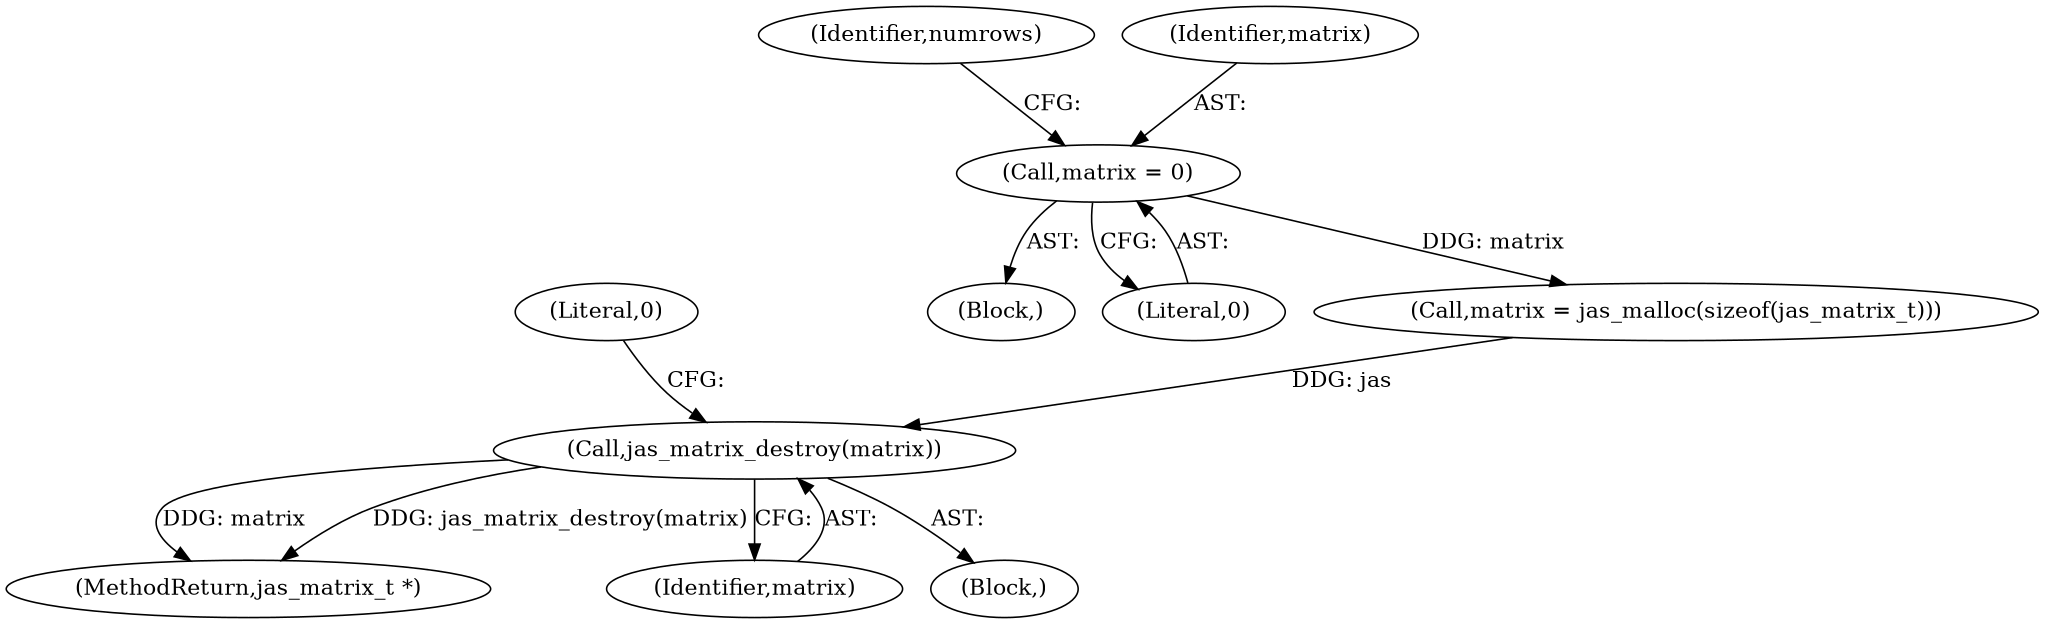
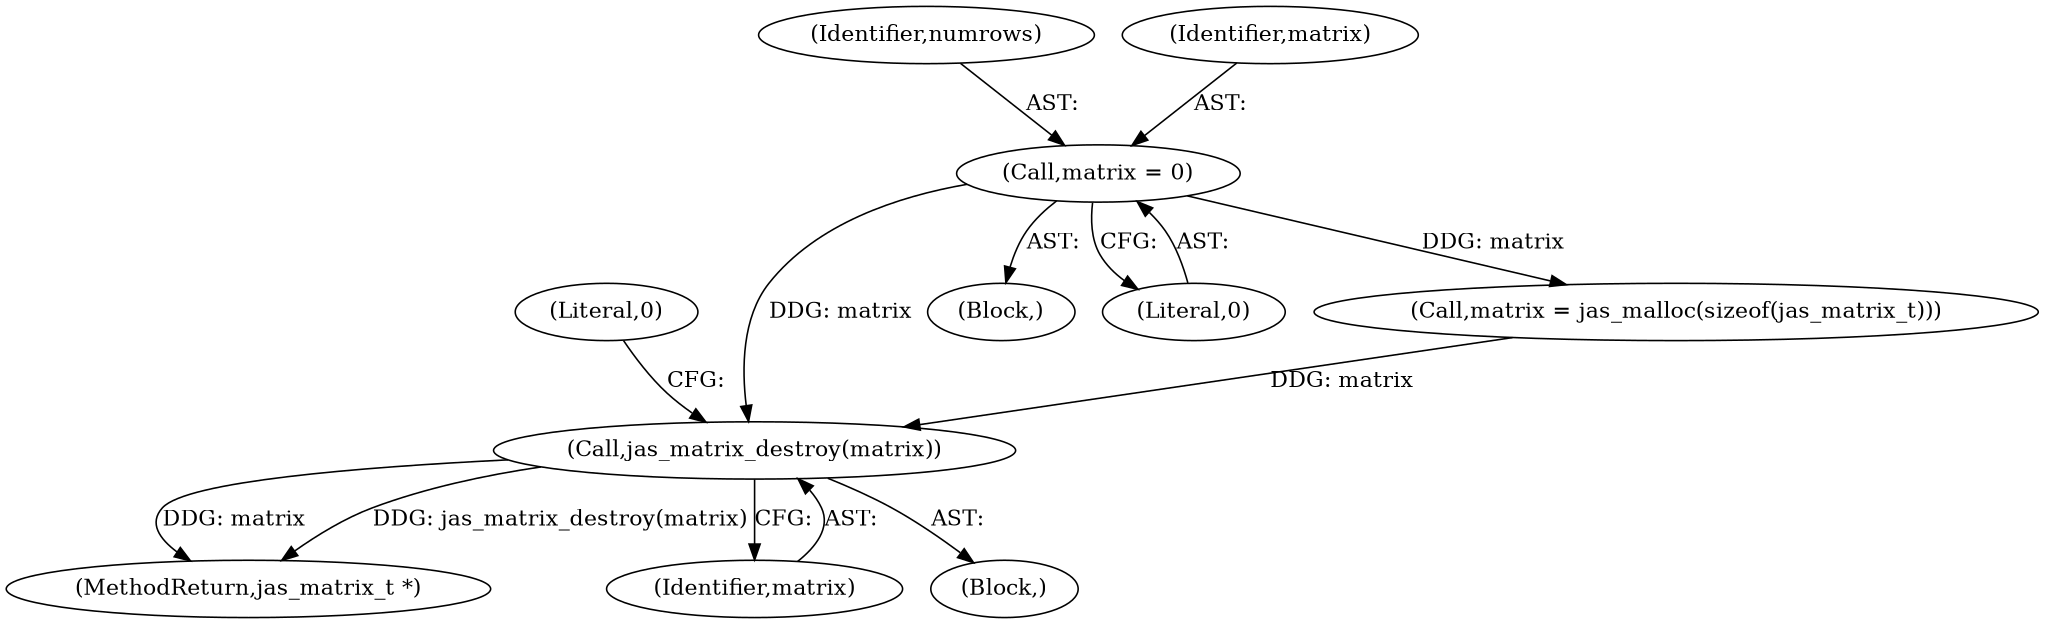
edge "(Identifier,numrows)" -> "(Call,matrix = 0)": label "CFG: " -> "AST: "
edge "(Call,matrix = 0)" -> "(Call,jas_matrix_destroy(matrix))": added, label "DDG: matrix"
edge "(Call,matrix = jas_malloc(sizeof(jas_matrix_t)))" -> "(Call,jas_matrix_destroy(matrix))": label "DDG: jas" -> "DDG: matrix"
